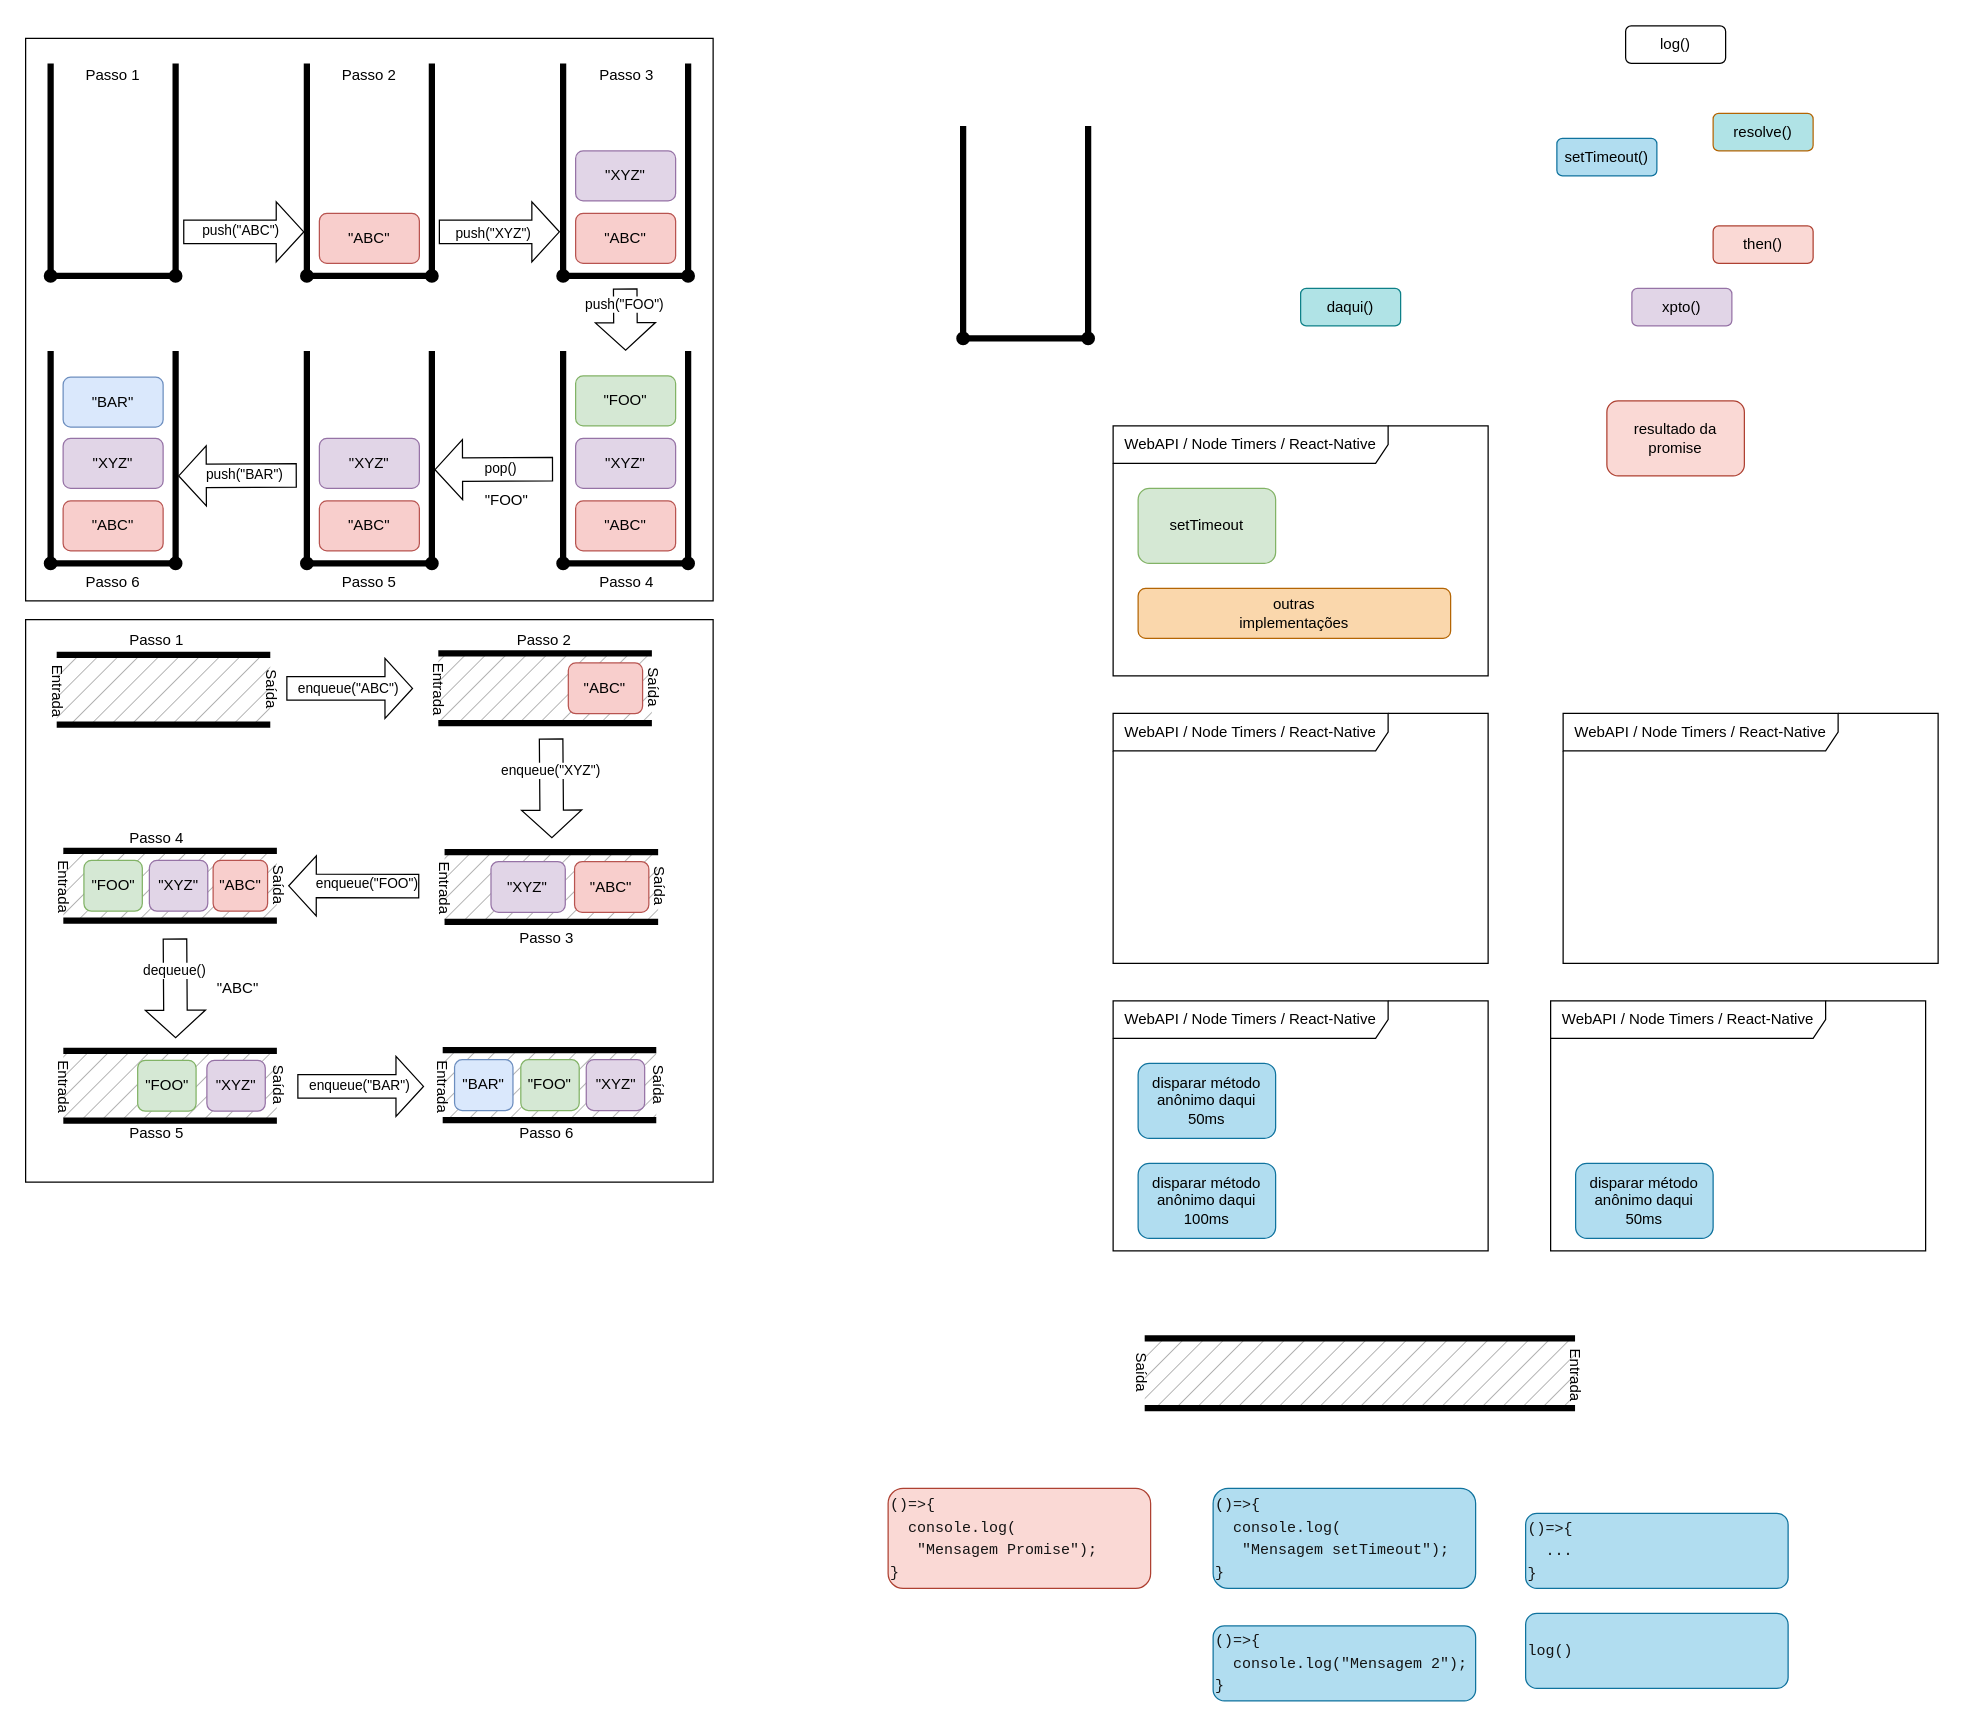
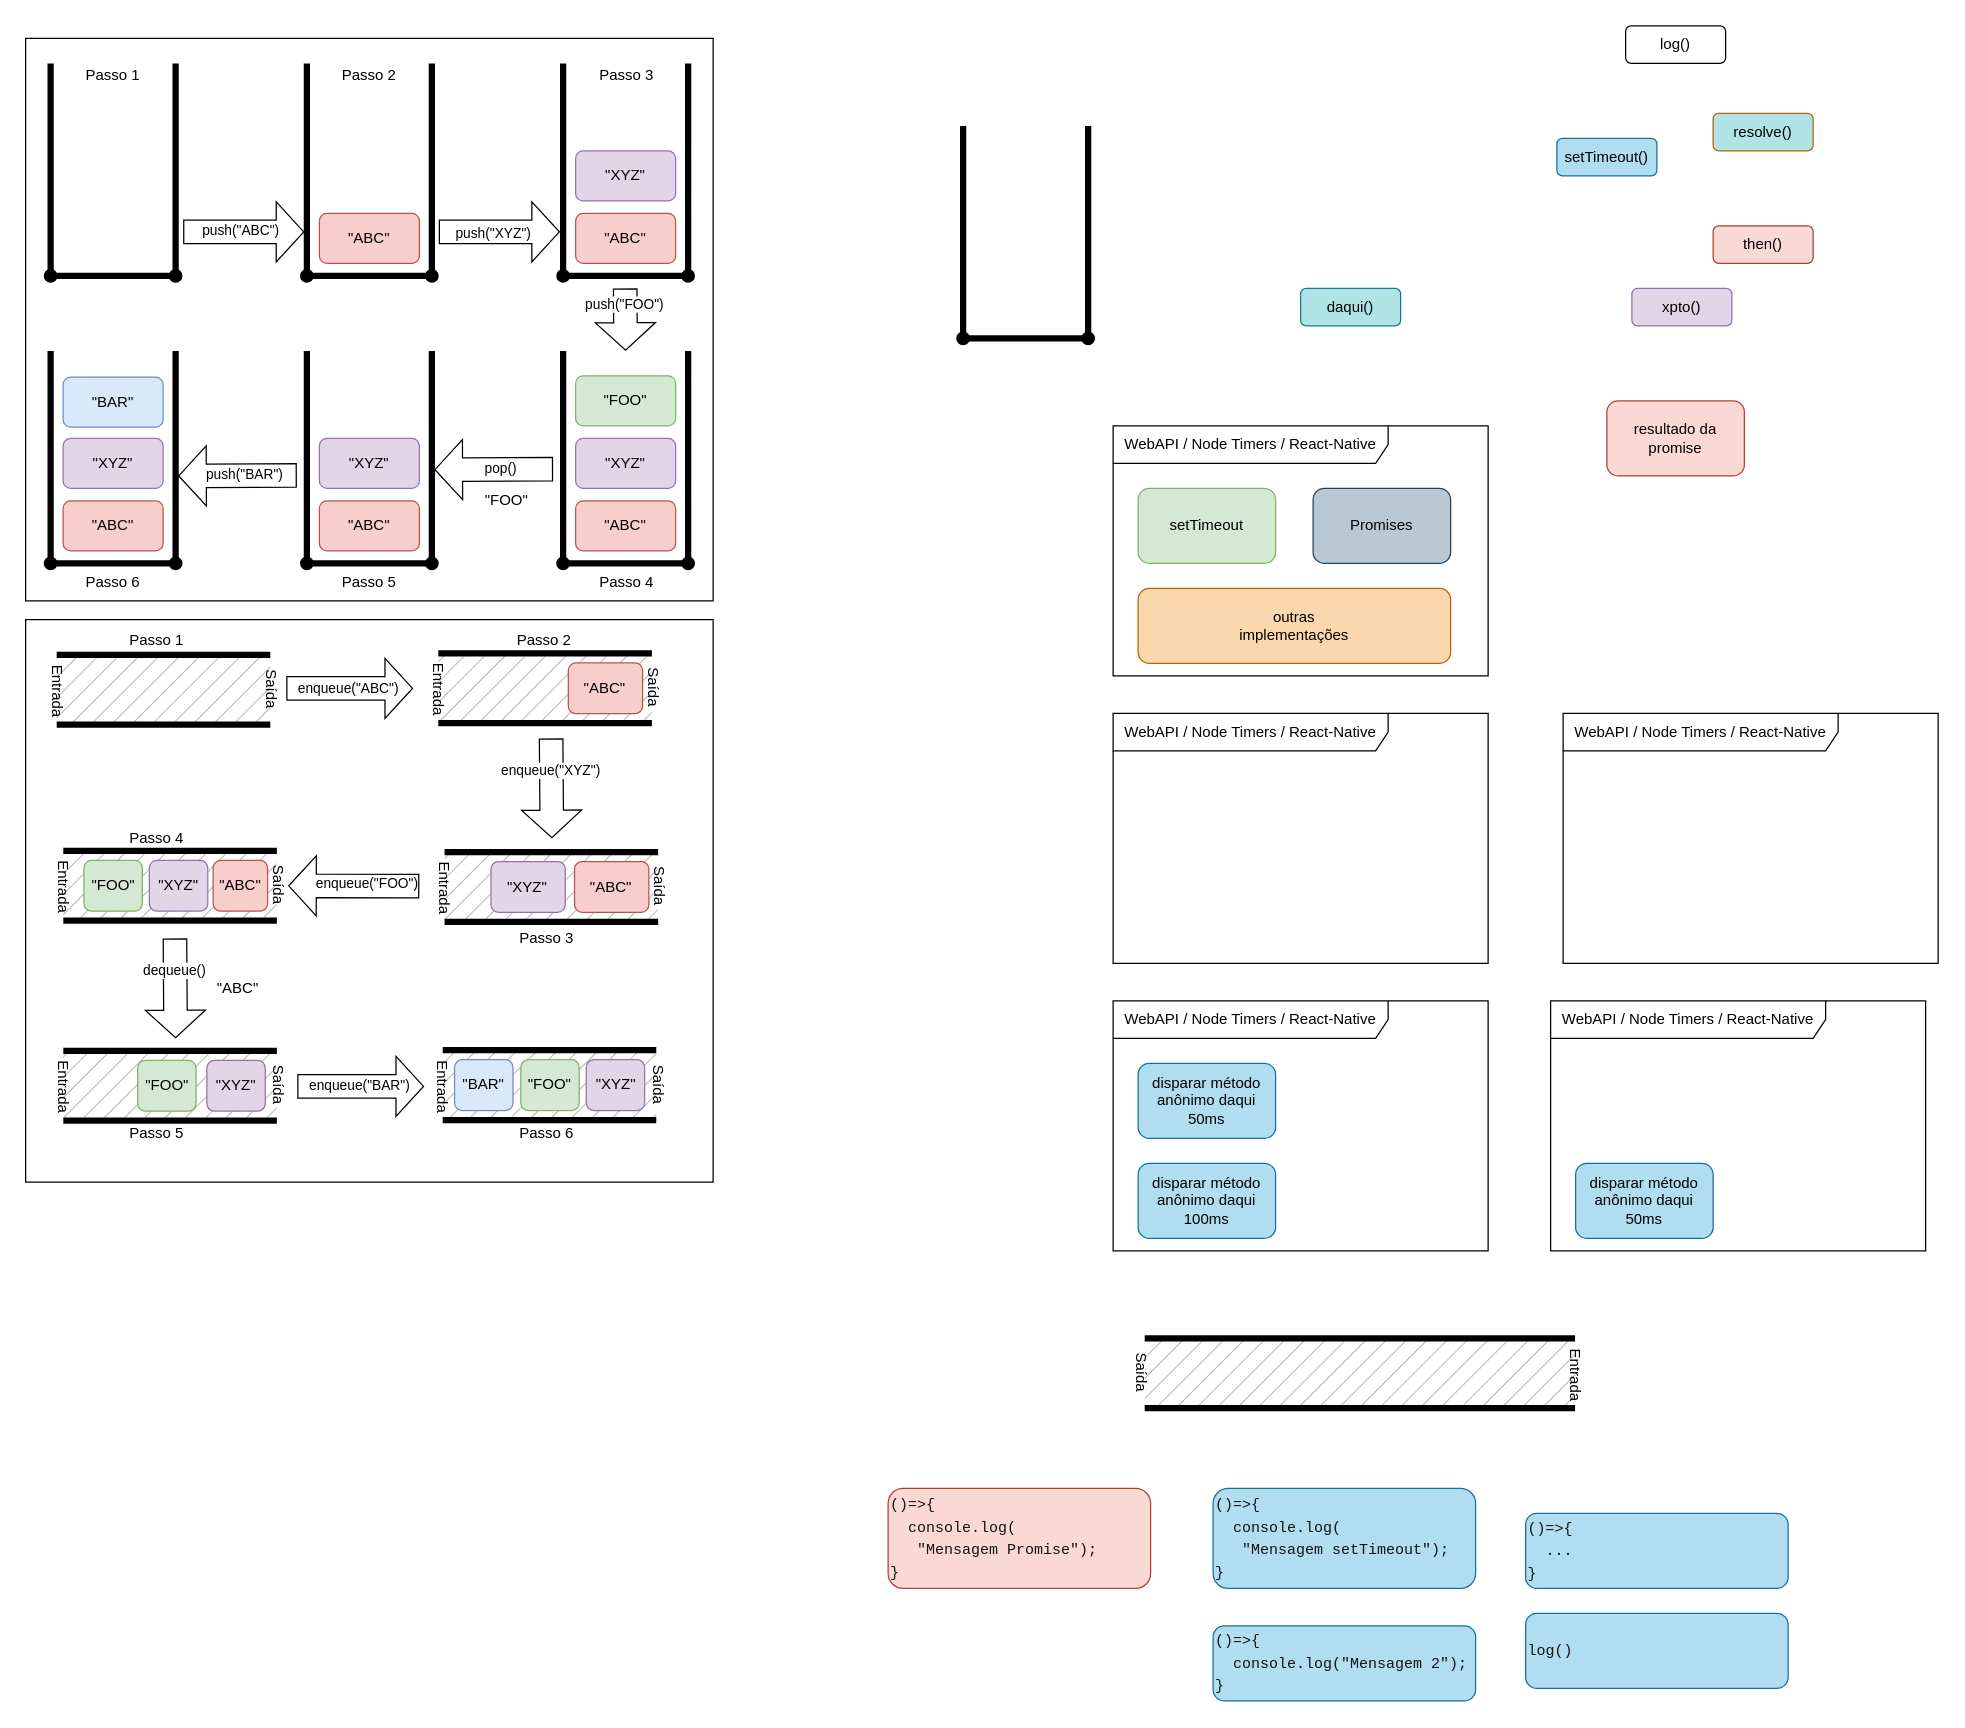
node "Promises": added
node "outras implementações": size 313x50 -> 313x75
